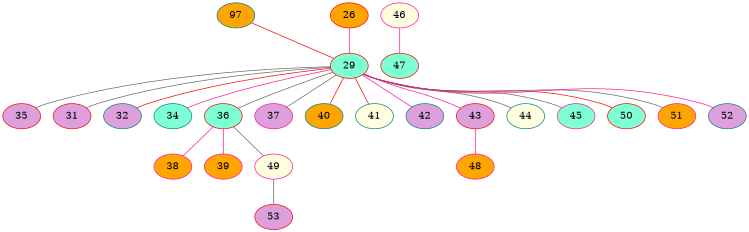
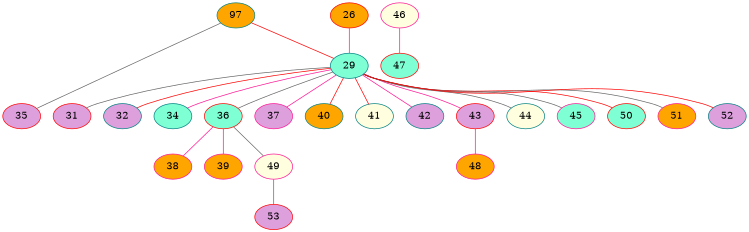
node "29": color red -> teal
edge "29" -- "35": now "97" -- "35"
edge "29" -- "52": color deeppink -> red
edge "29" -- "37": color gray40 -> deeppink
